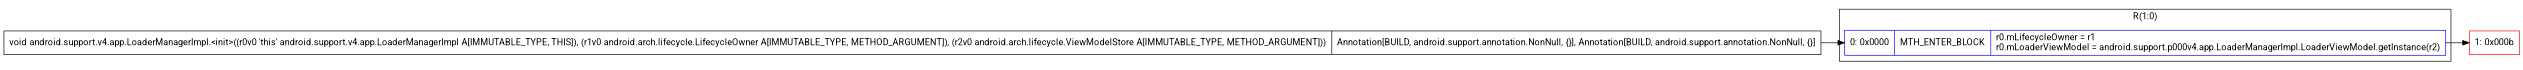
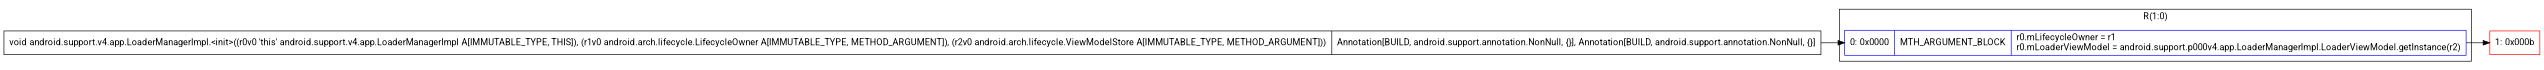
node "0: 0x0000": text "MTH_ENTER_BLOCK" -> "MTH_ARGUMENT_BLOCK"
